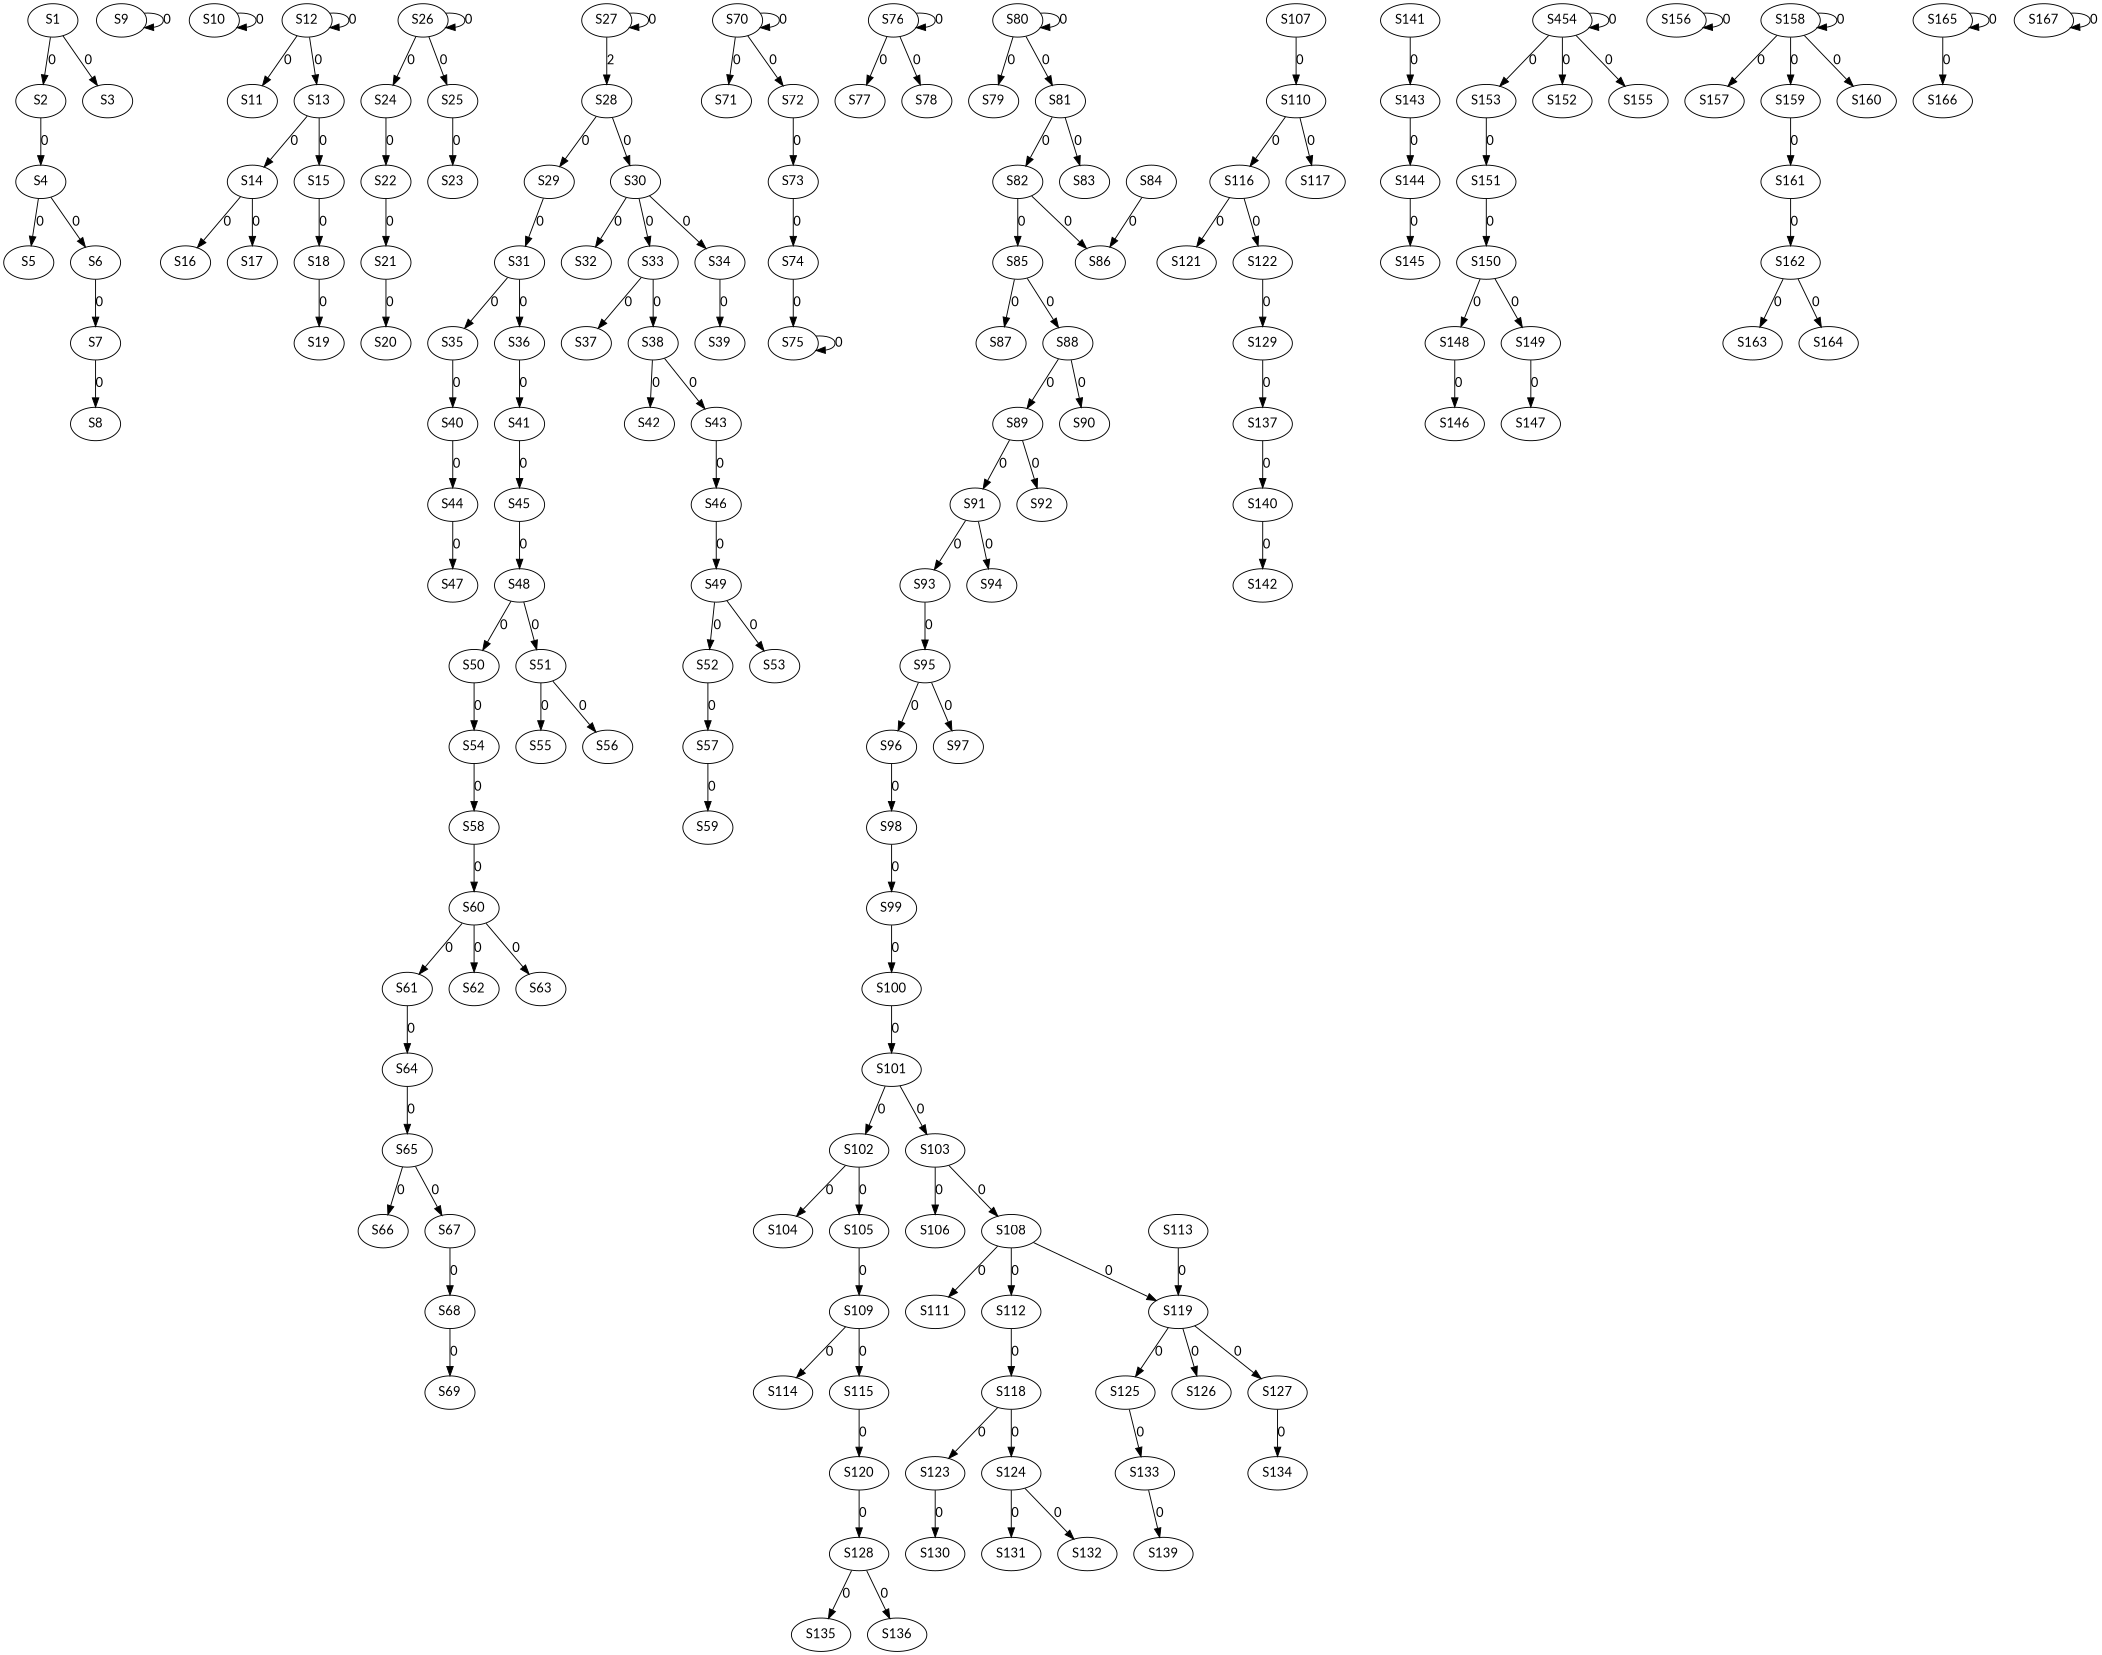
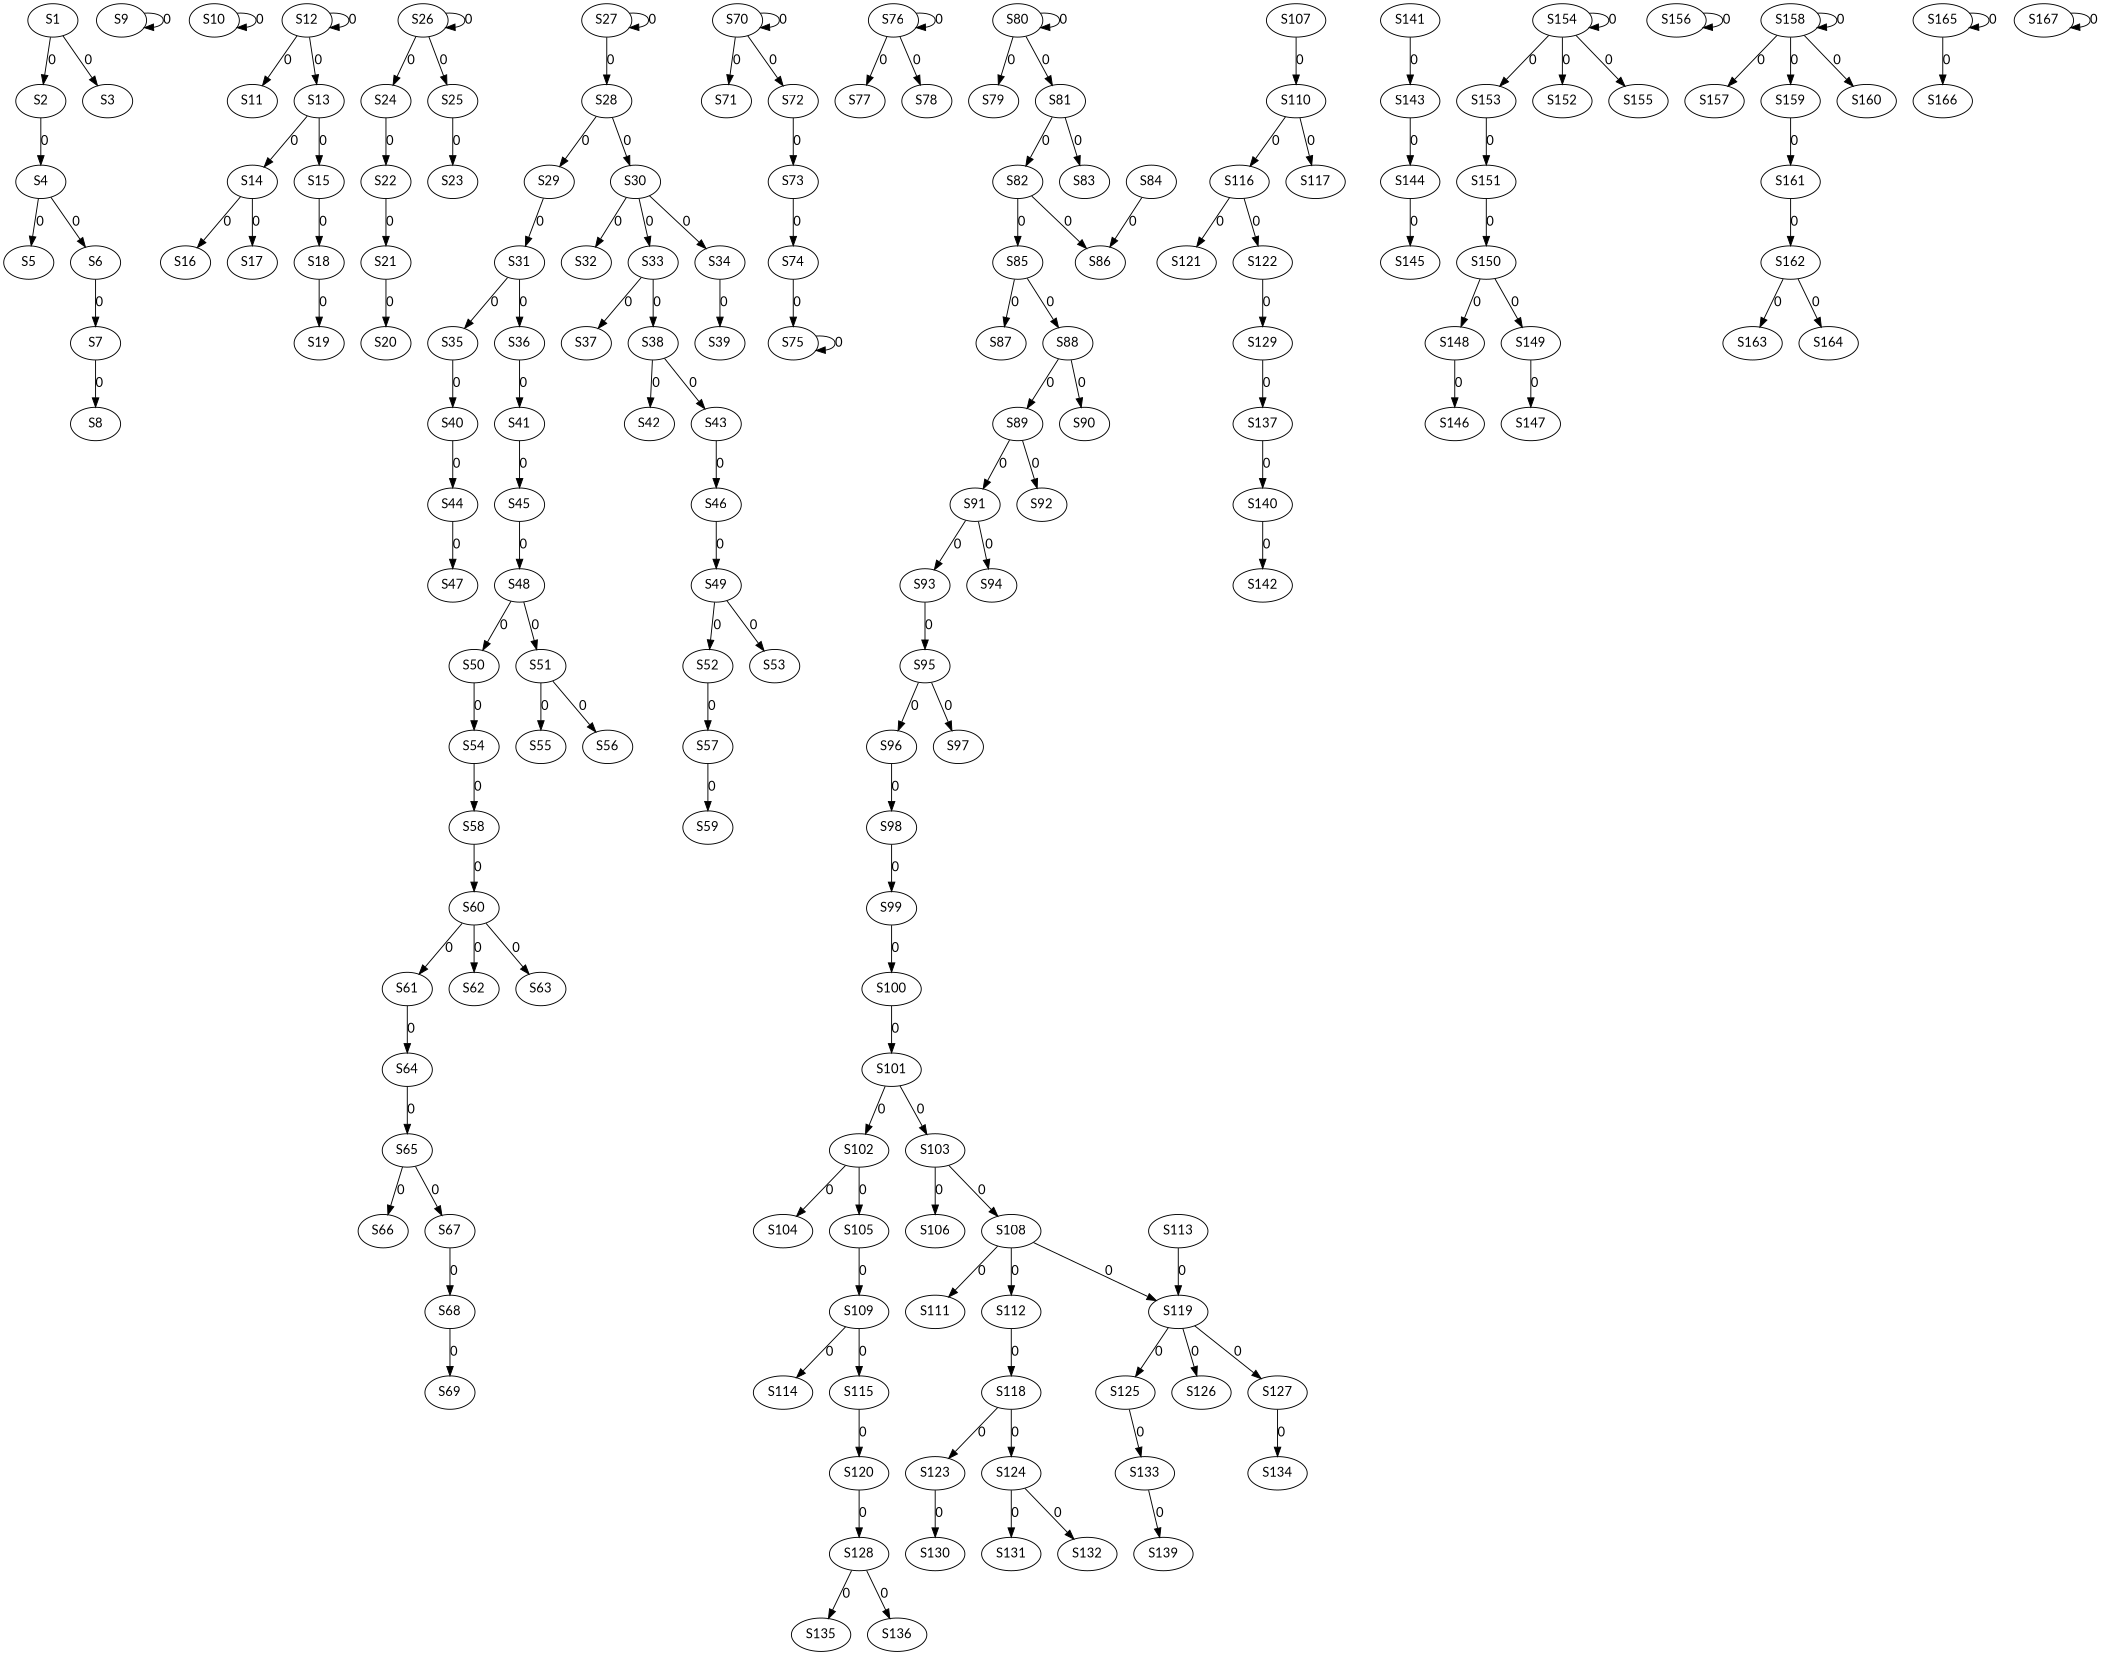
node "S454": label "S454" -> "S154"
edge "S27" -> "S28": label "2" -> "0"
